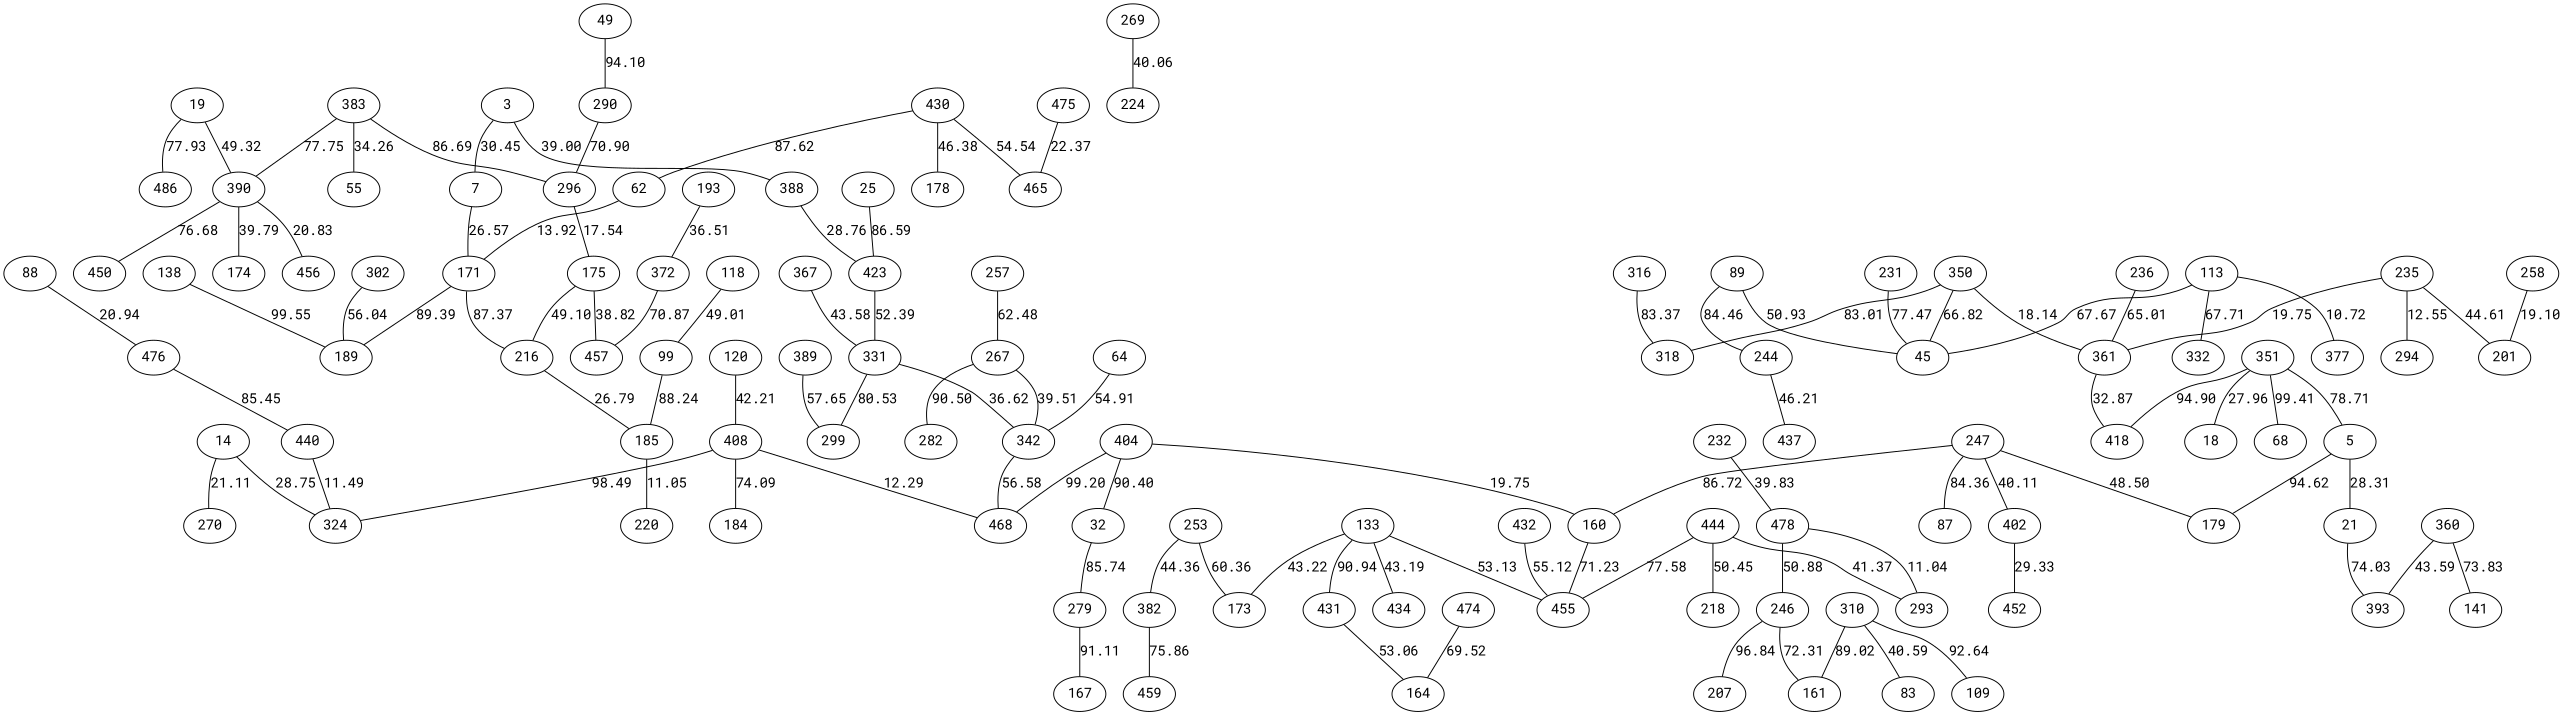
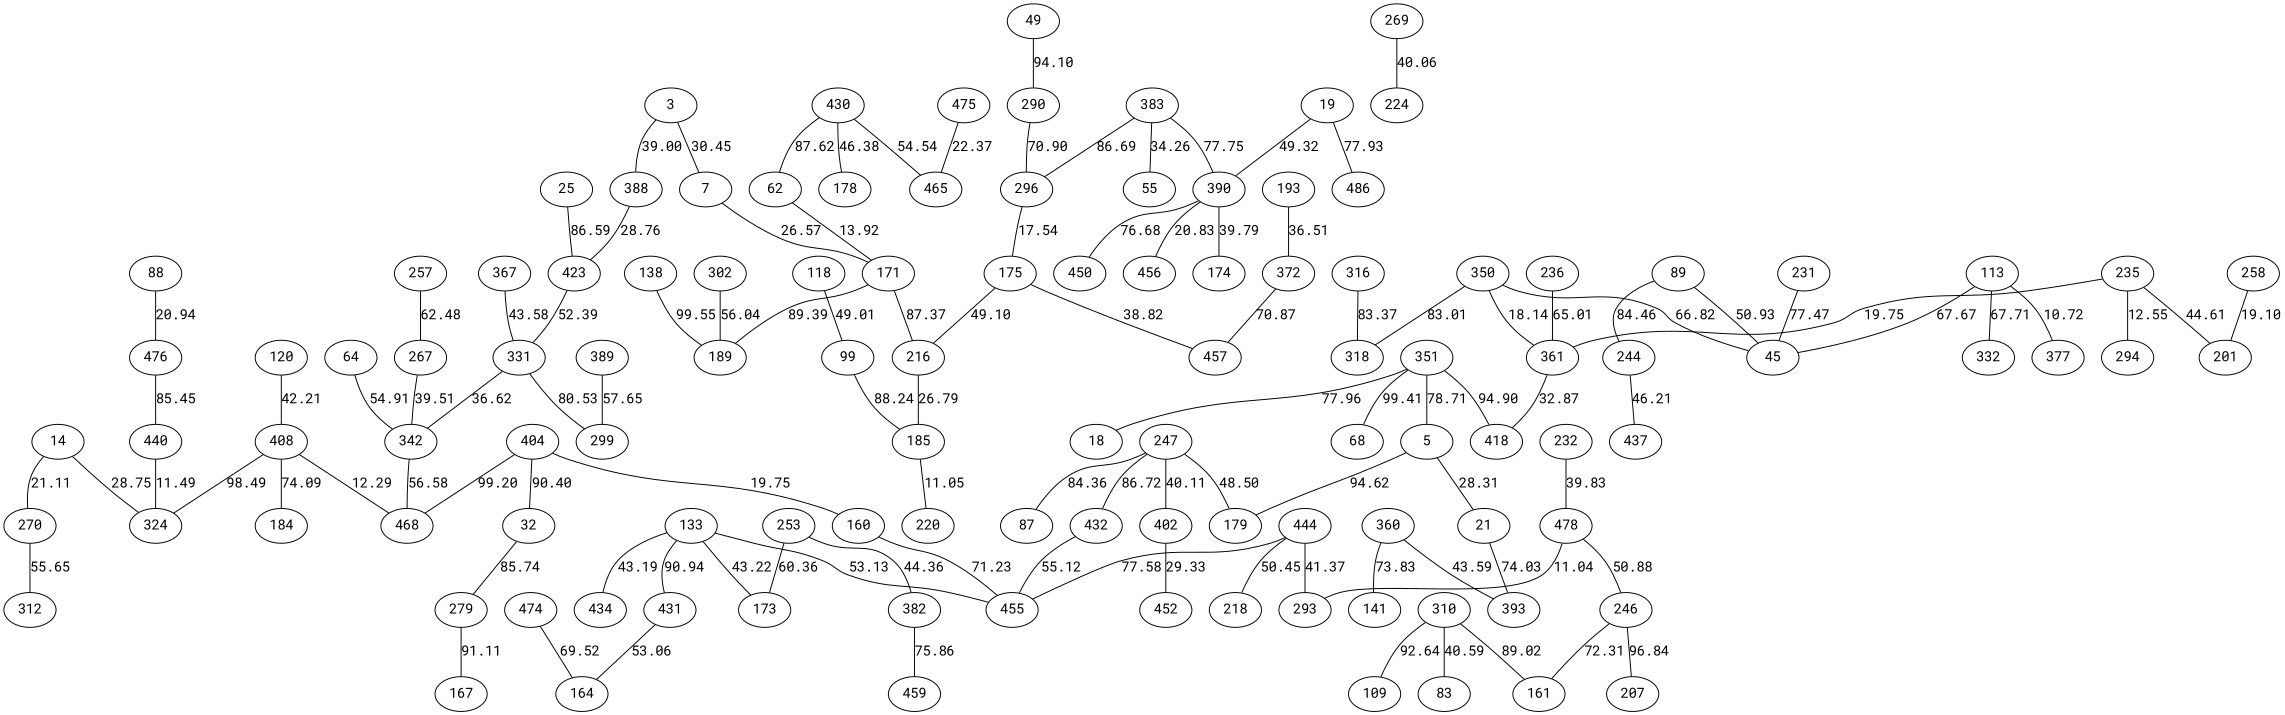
edge "351" -- "18": label "27.96" -> "77.96"
node "282": removed
edge "247" -- "160": now "247" -- "432"
node "312": added
